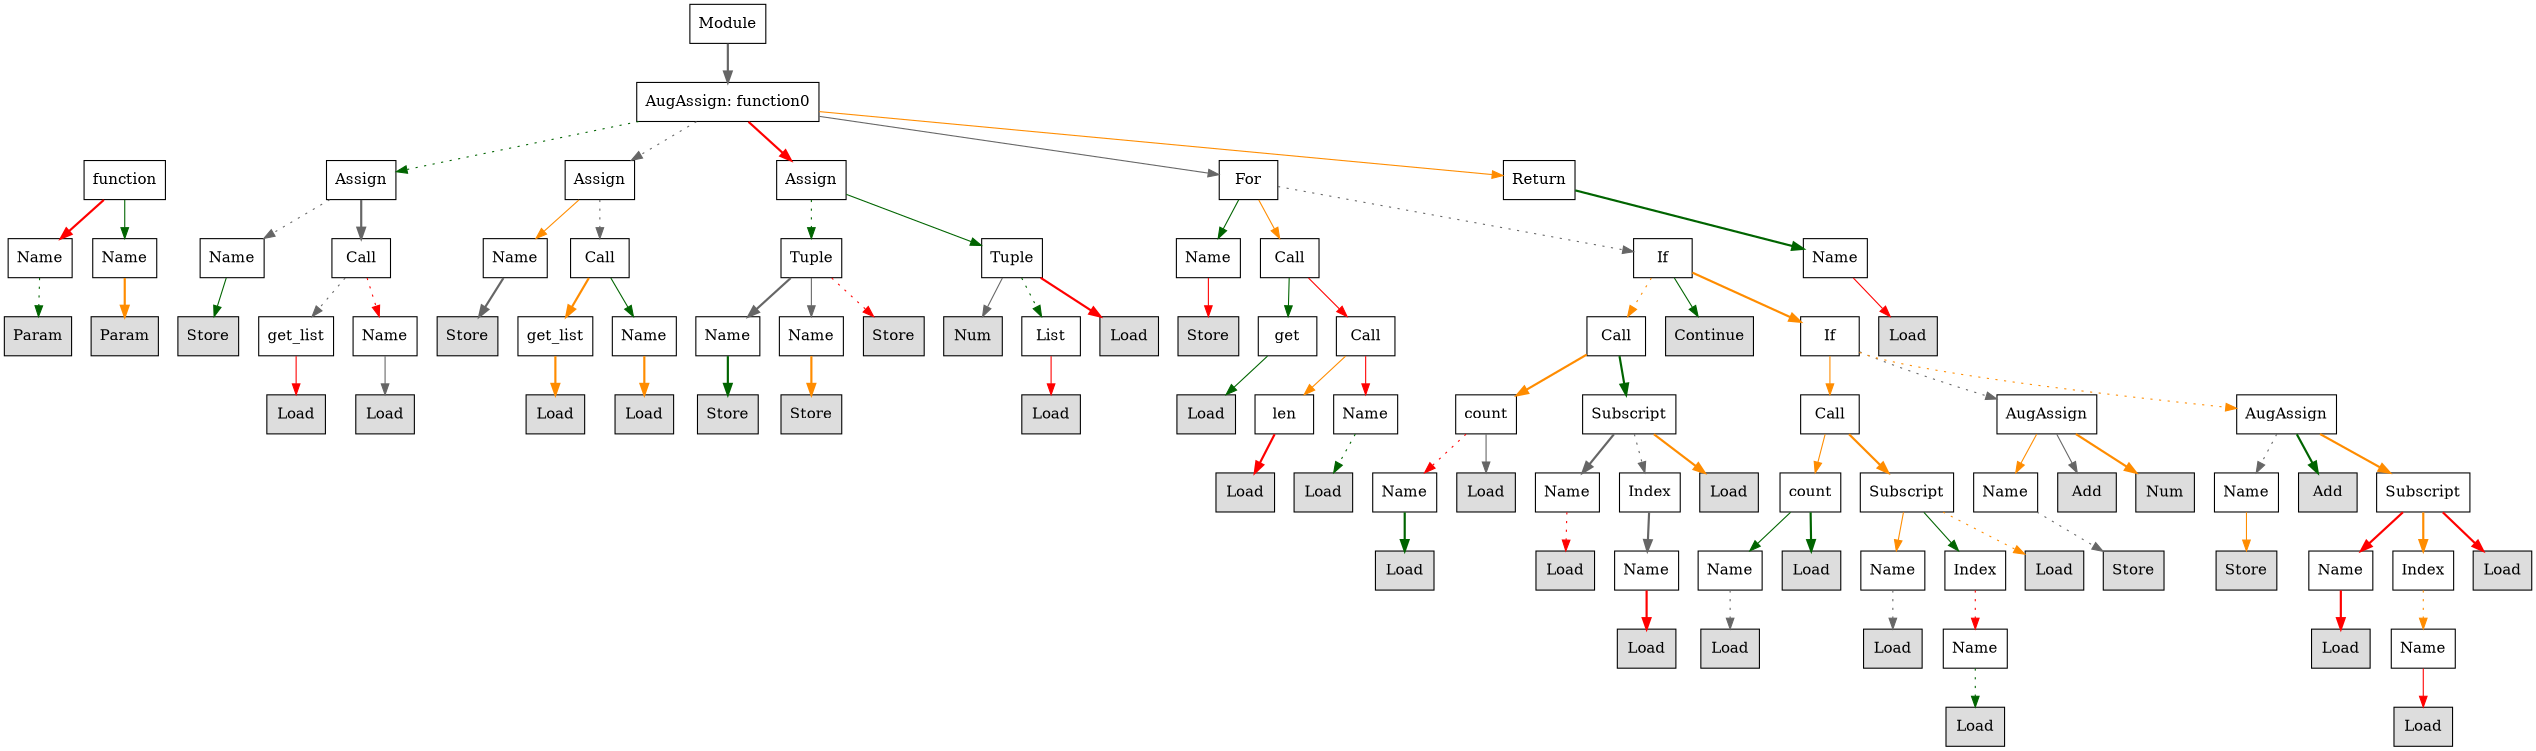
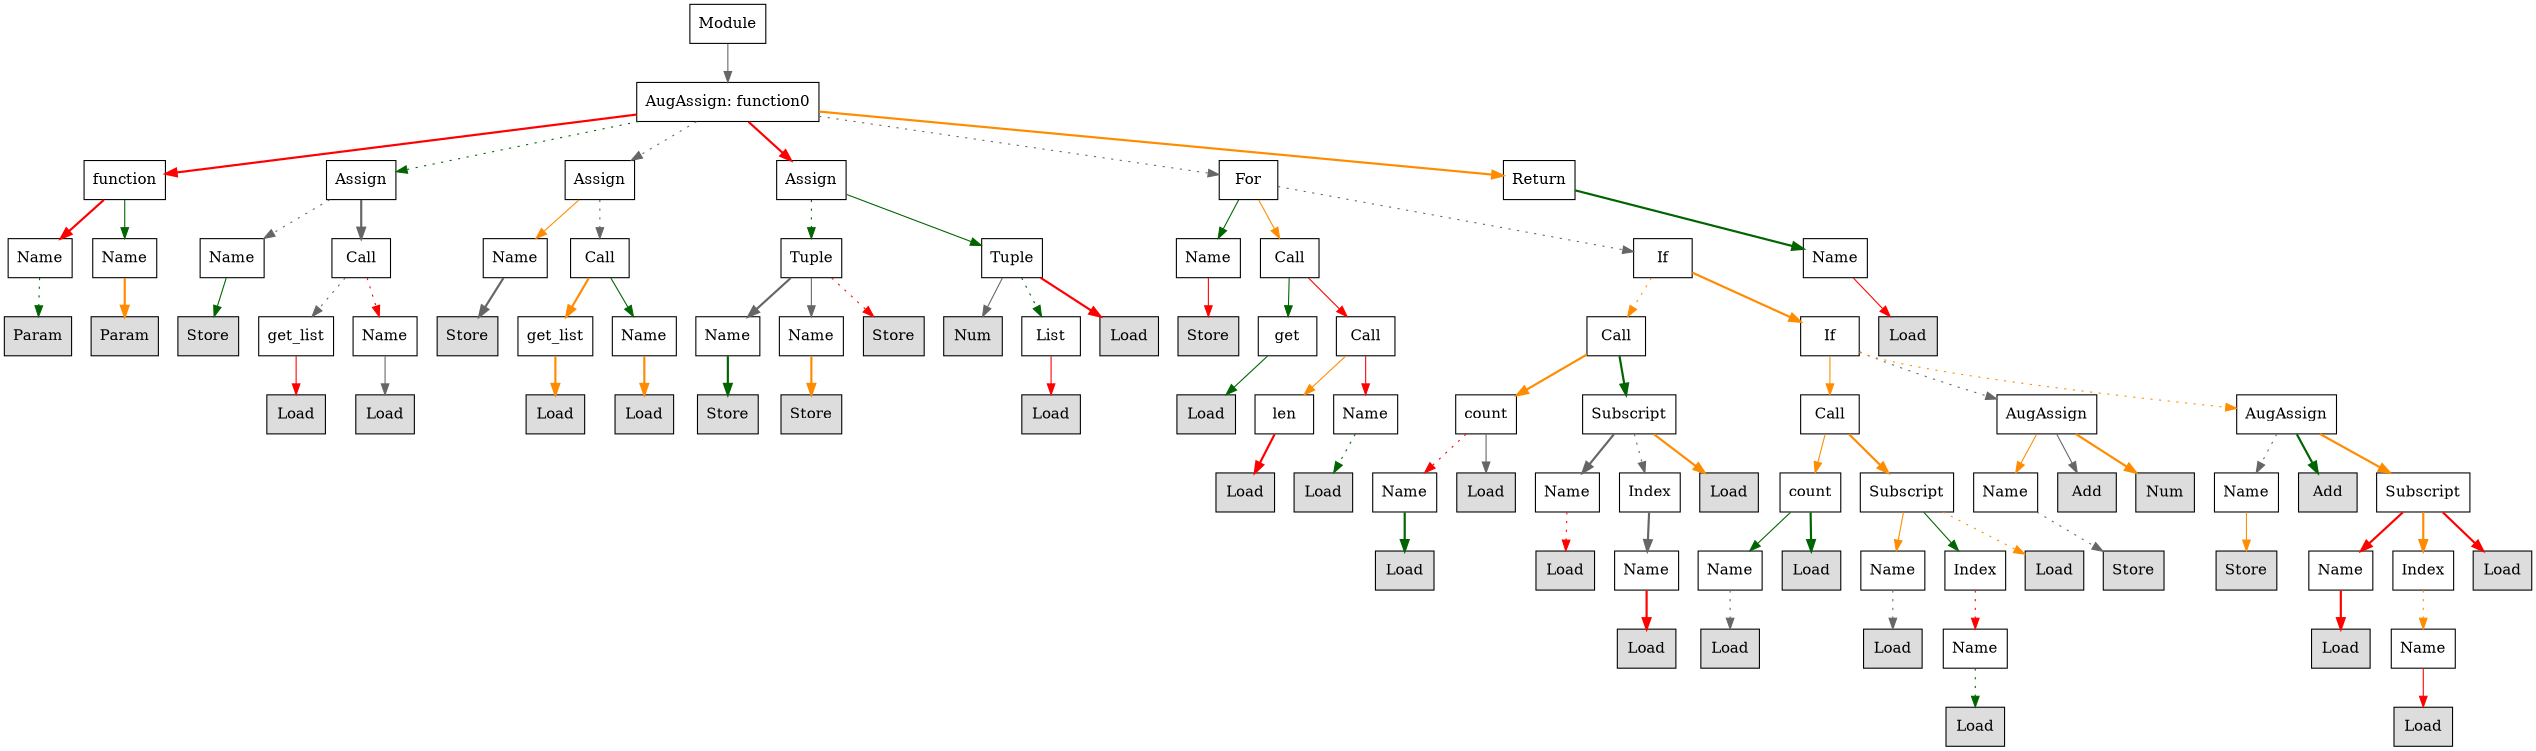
edge "Module" -> "AugAssign: function0": style bold -> solid
edge "AugAssign: function0" -> "function": added
edge "AugAssign: function0" -> "Return": style solid -> bold
edge "AugAssign: function0" -> "For": style solid -> dotted
node "Continue": removed
